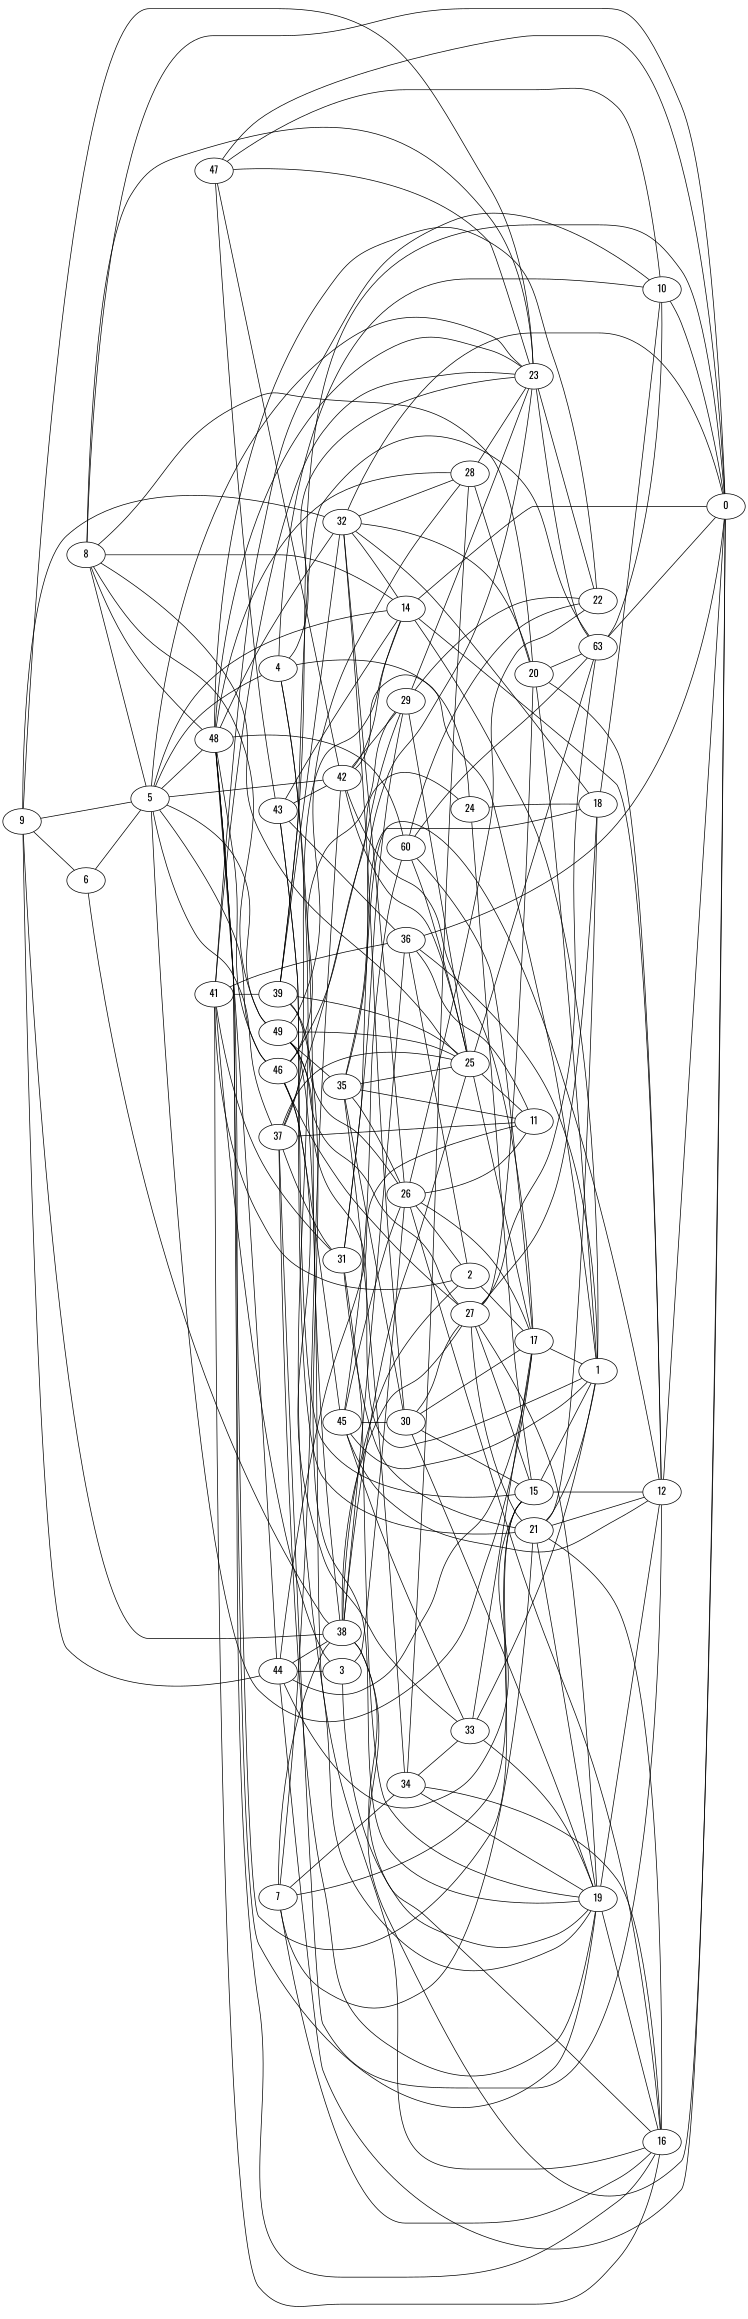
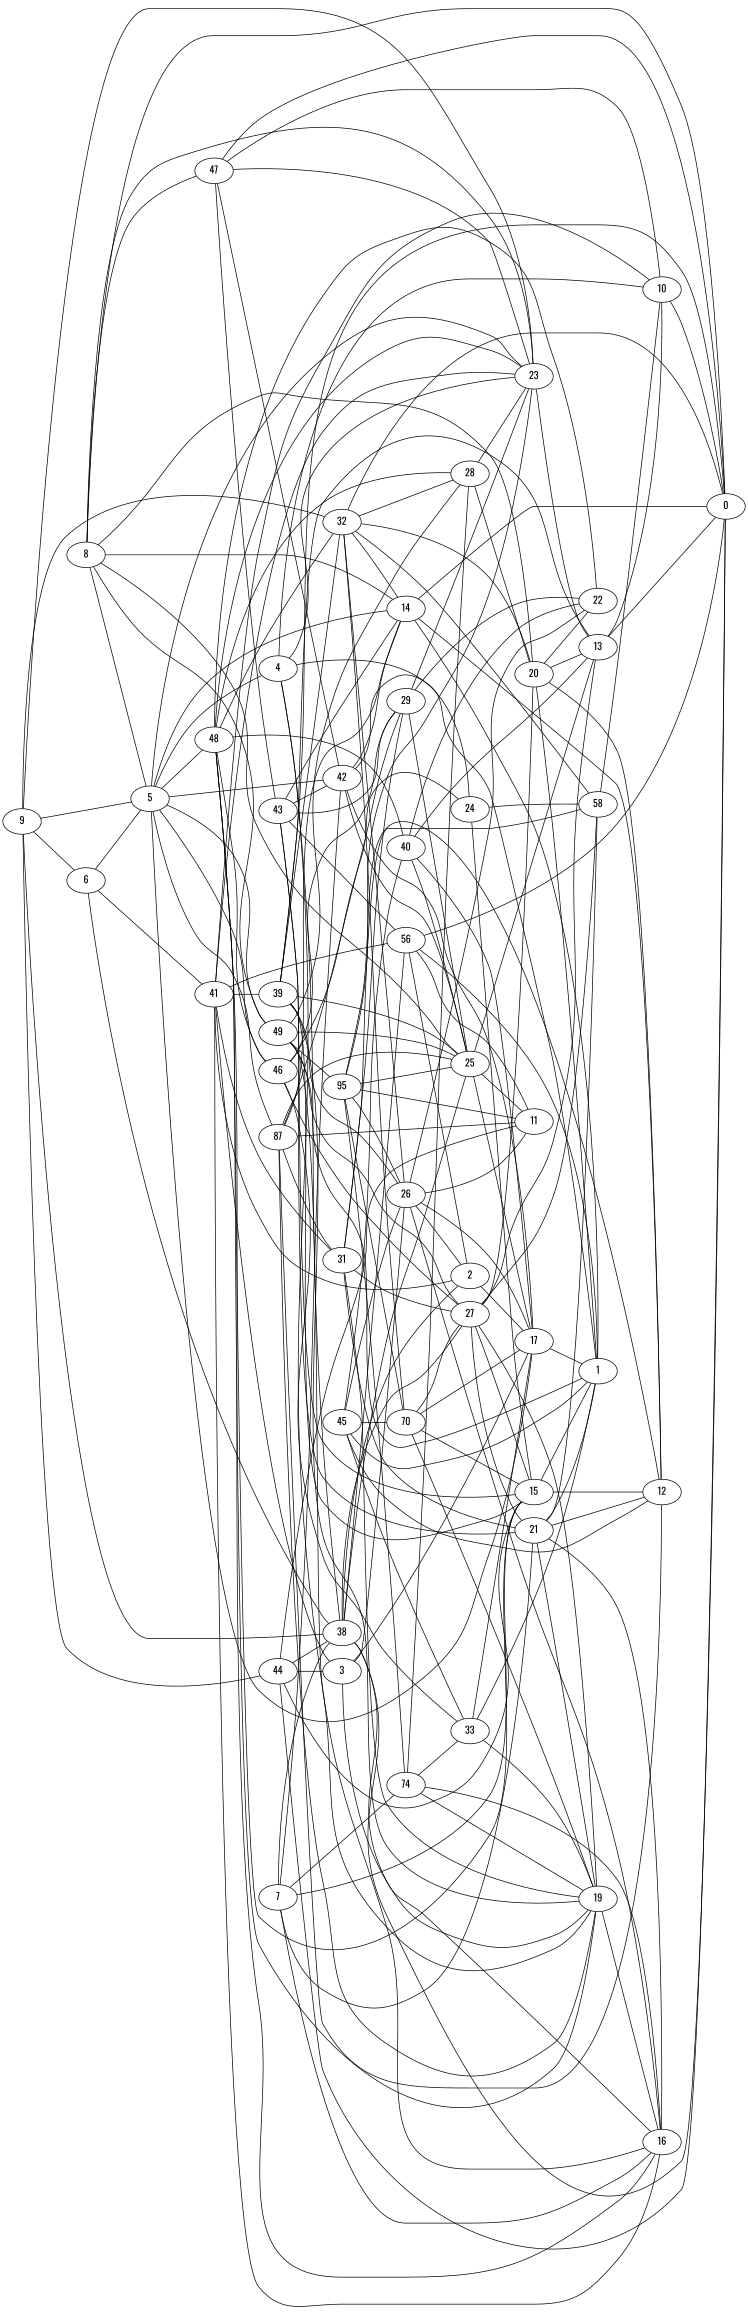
edge "23" -- "22": now "20" -- "22"
node "63": label "63" -> "13"
edge "8" -- "48": now "8" -- "47"
edge "29" -- "42": now "29" -- "43"
node "18": label "18" -> "58"
node "60": label "60" -> "40"
edge "6" -- "41": added
node "36": label "36" -> "56"
edge "0" -- "12": removed
node "35": label "35" -> "95"
node "37": label "37" -> "87"
edge "48" -- "44": removed
edge "46" -- "45": removed
edge "31" -- "27": added
node "30": label "30" -> "70"
edge "39" -- "15": added
edge "17" -- "44": now "17" -- "3"
edge "12" -- "19": removed
node "34": label "34" -> "74"
